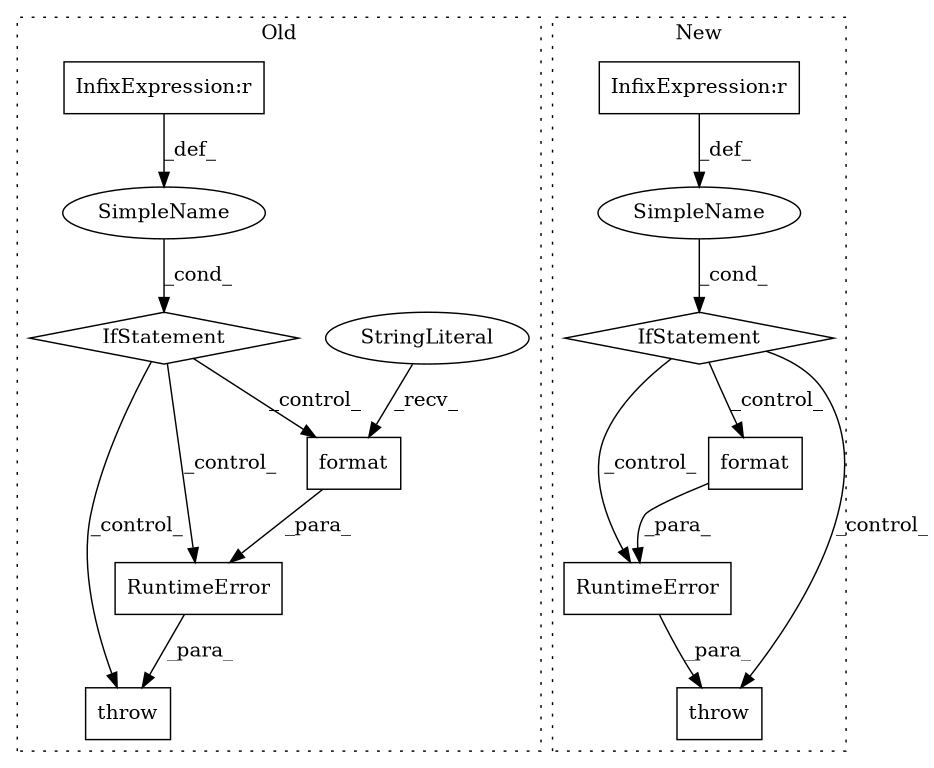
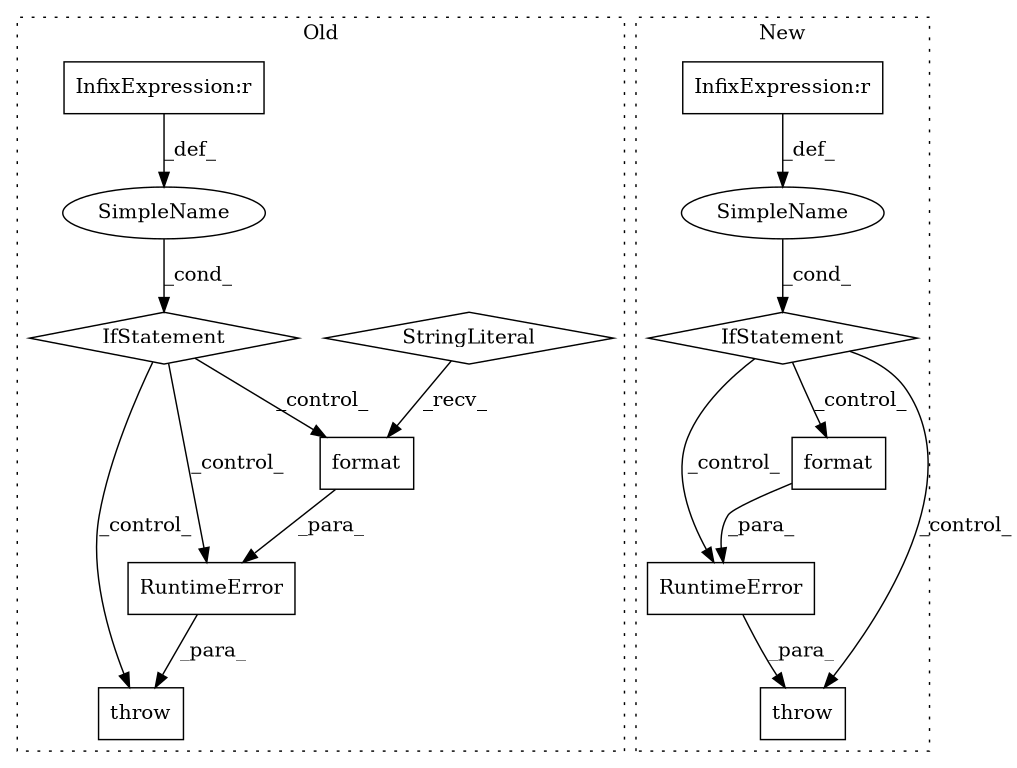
node "StringLiteral": shape ellipse -> diamond
